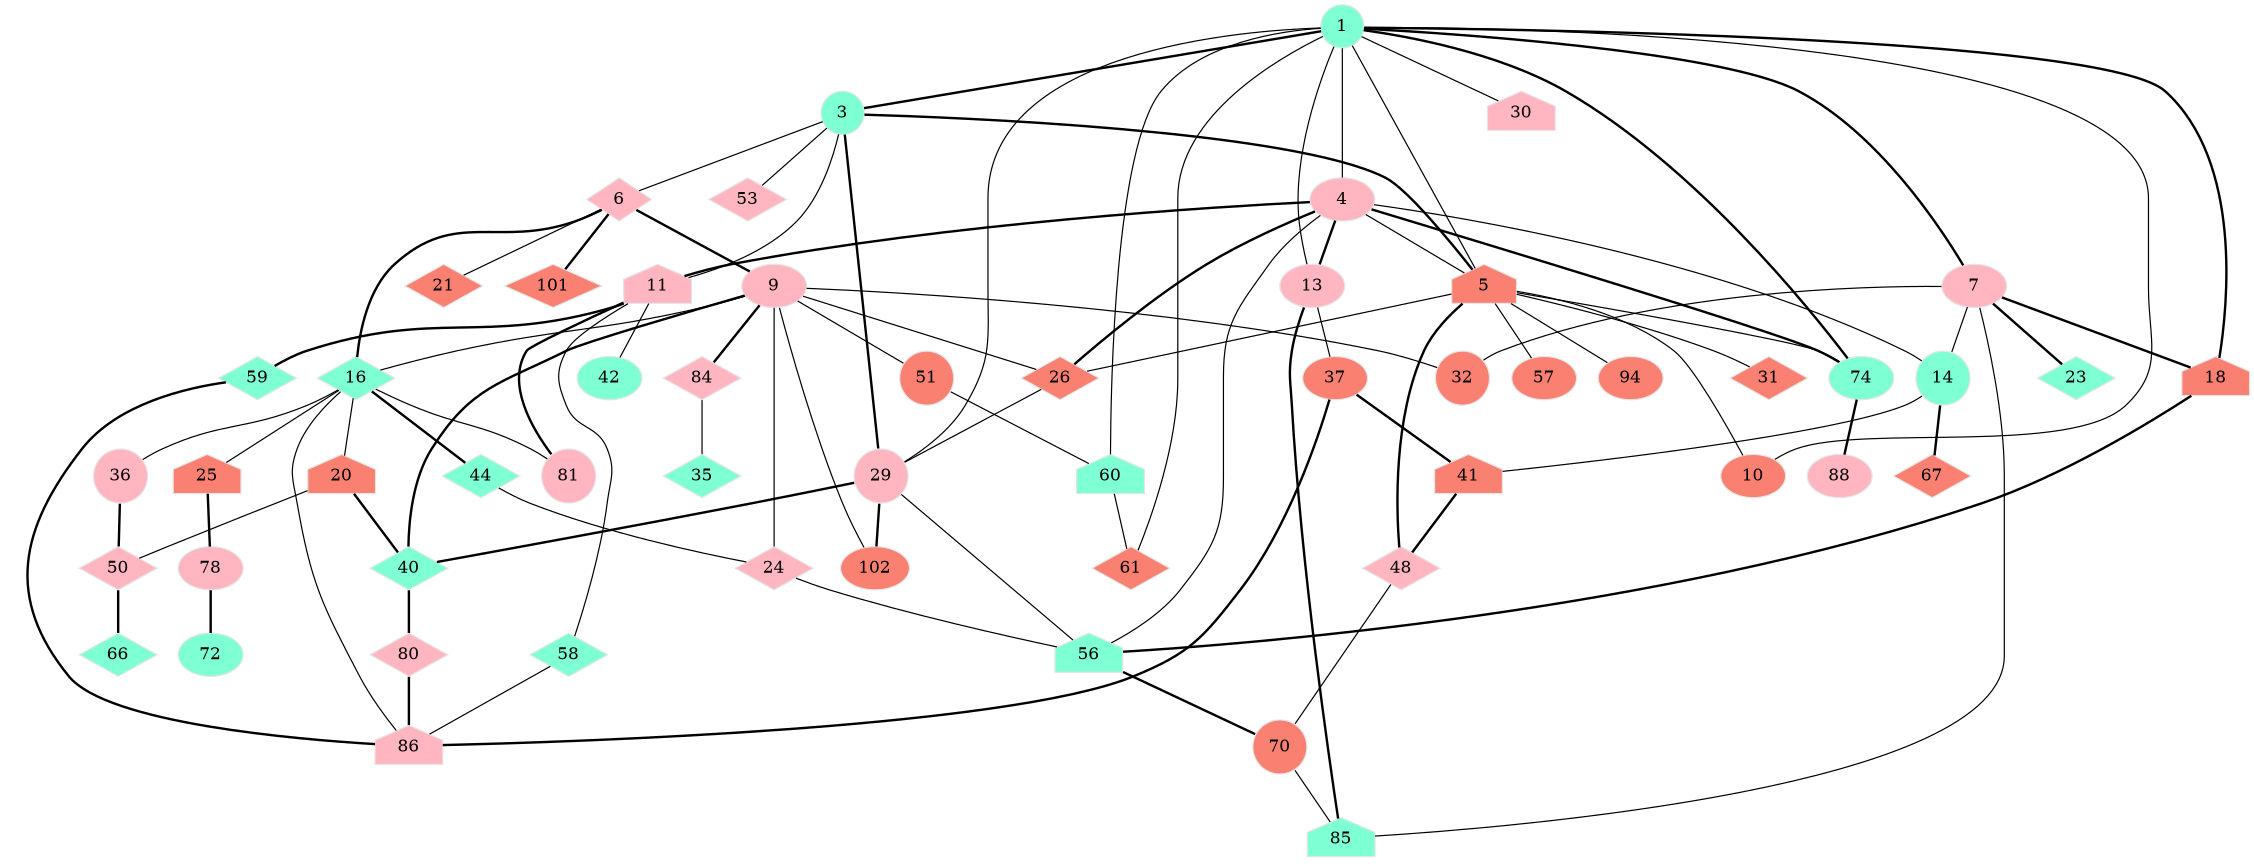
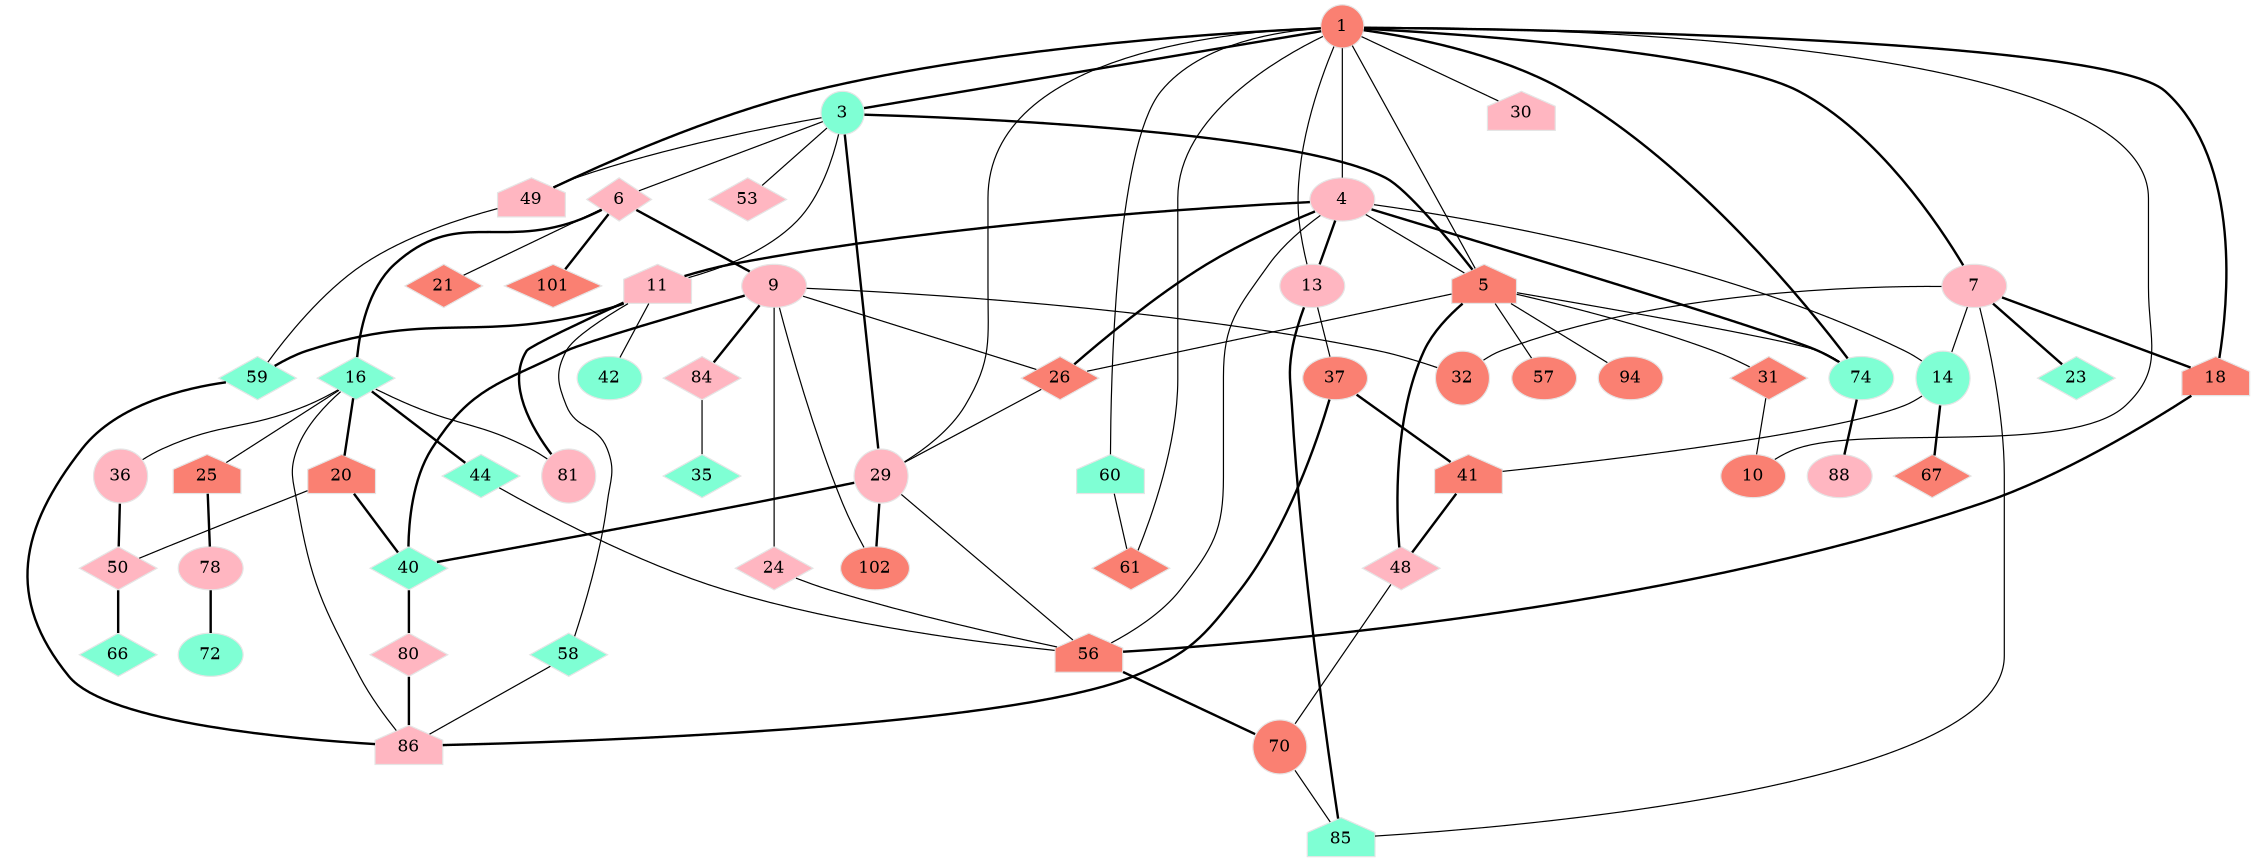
node "1": fillcolor aquamarine -> salmon
node "49": added
edge "9" -- "16": removed
edge "5" -- "10": now "31" -- "10"
node "51": removed
edge "16" -- "20": style solid -> bold
edge "44" -- "24": now "44" -- "56"
node "56": fillcolor aquamarine -> salmon
